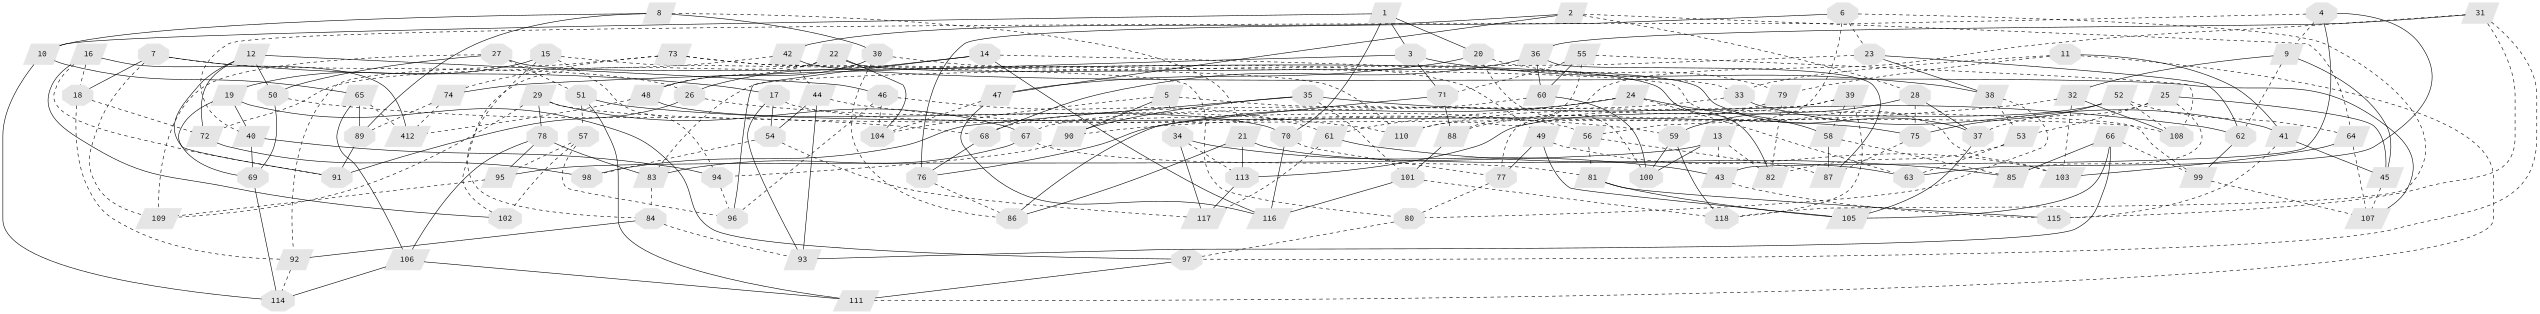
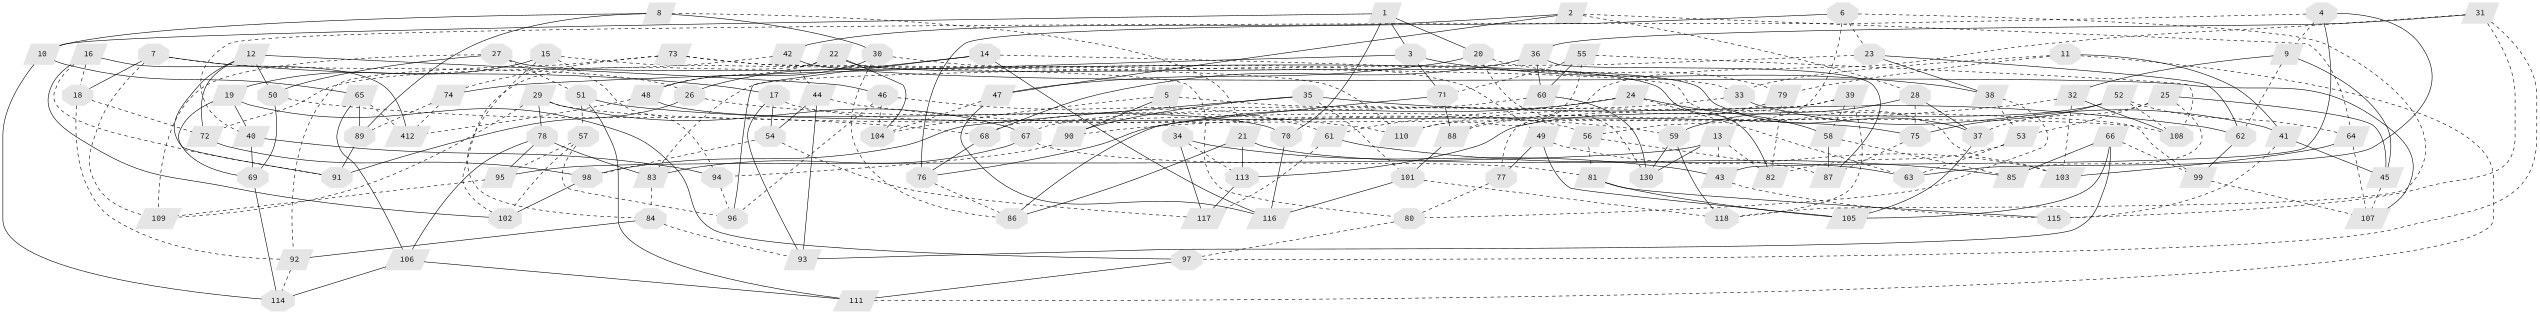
edge "70" -- "77": removed
node "100": label "100" -> "130"
edge "98" -- "102": added
